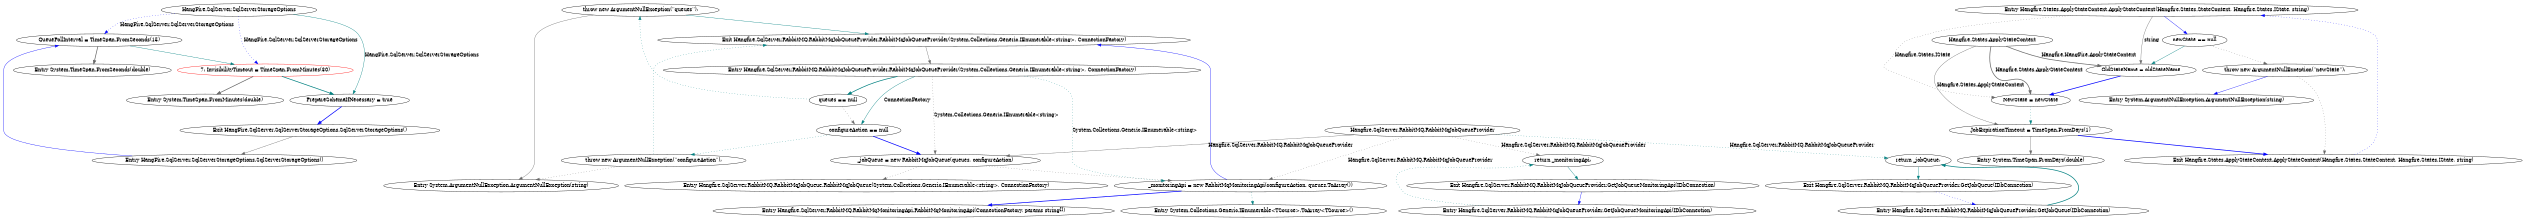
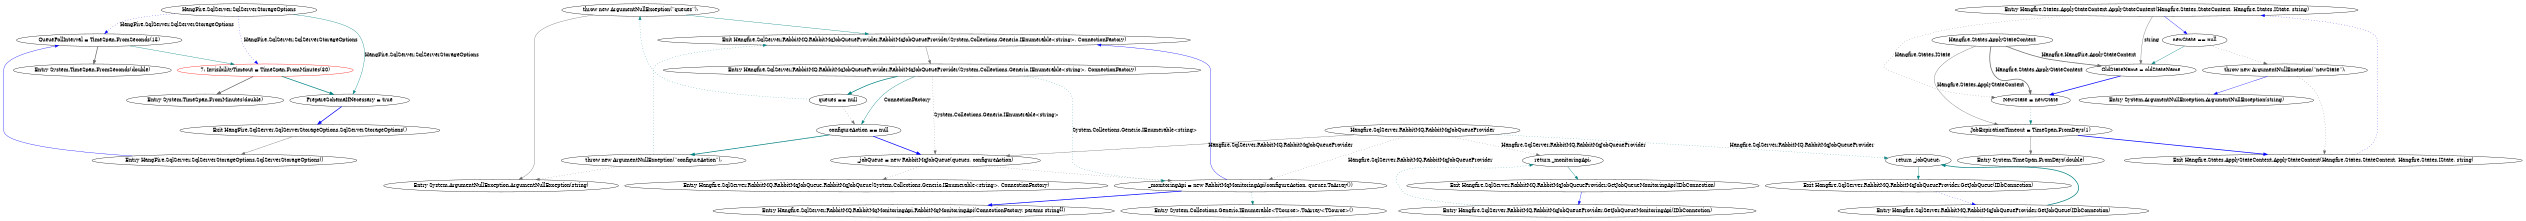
edge "configureAction == null" -> "throw new ArgumentNullException(''configureAction'');": style dotted -> bold
